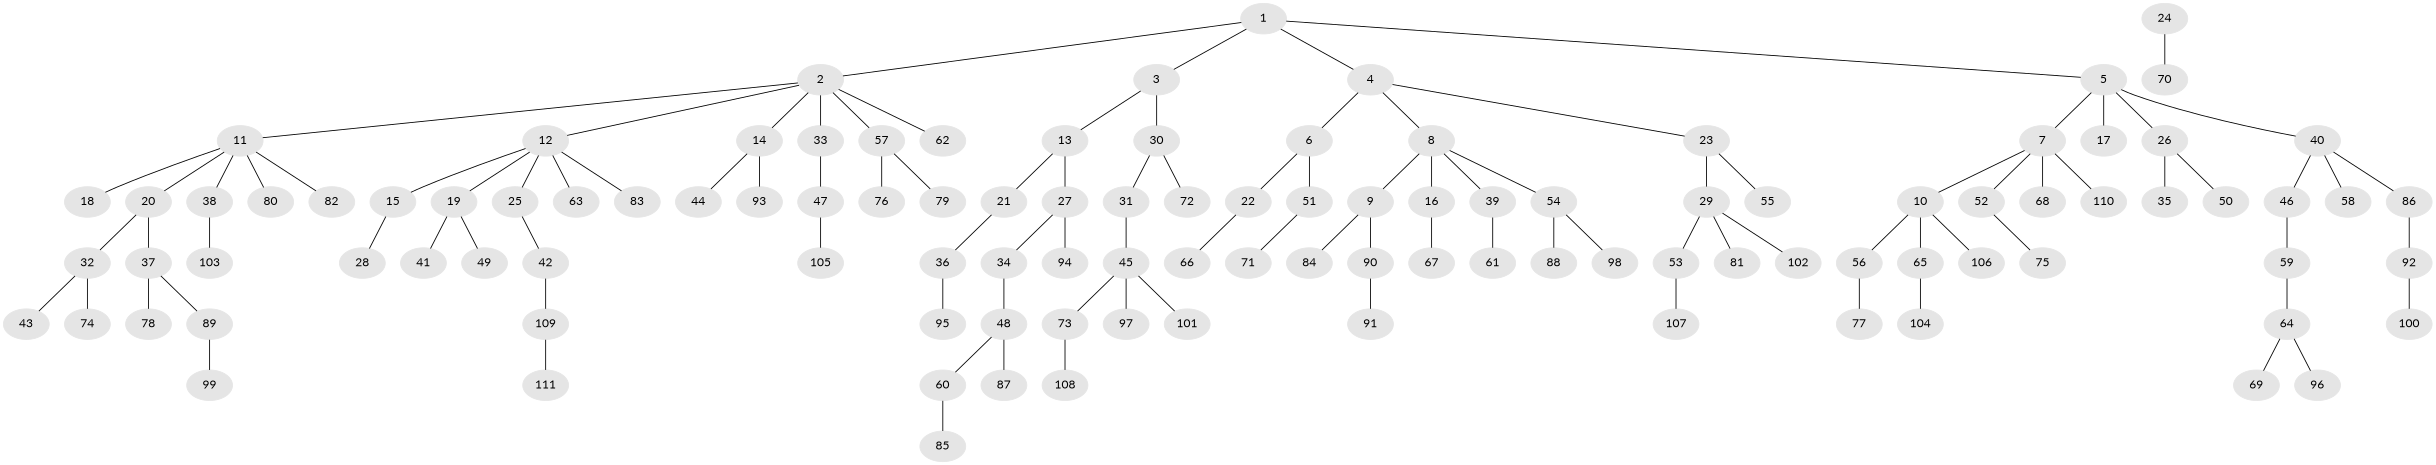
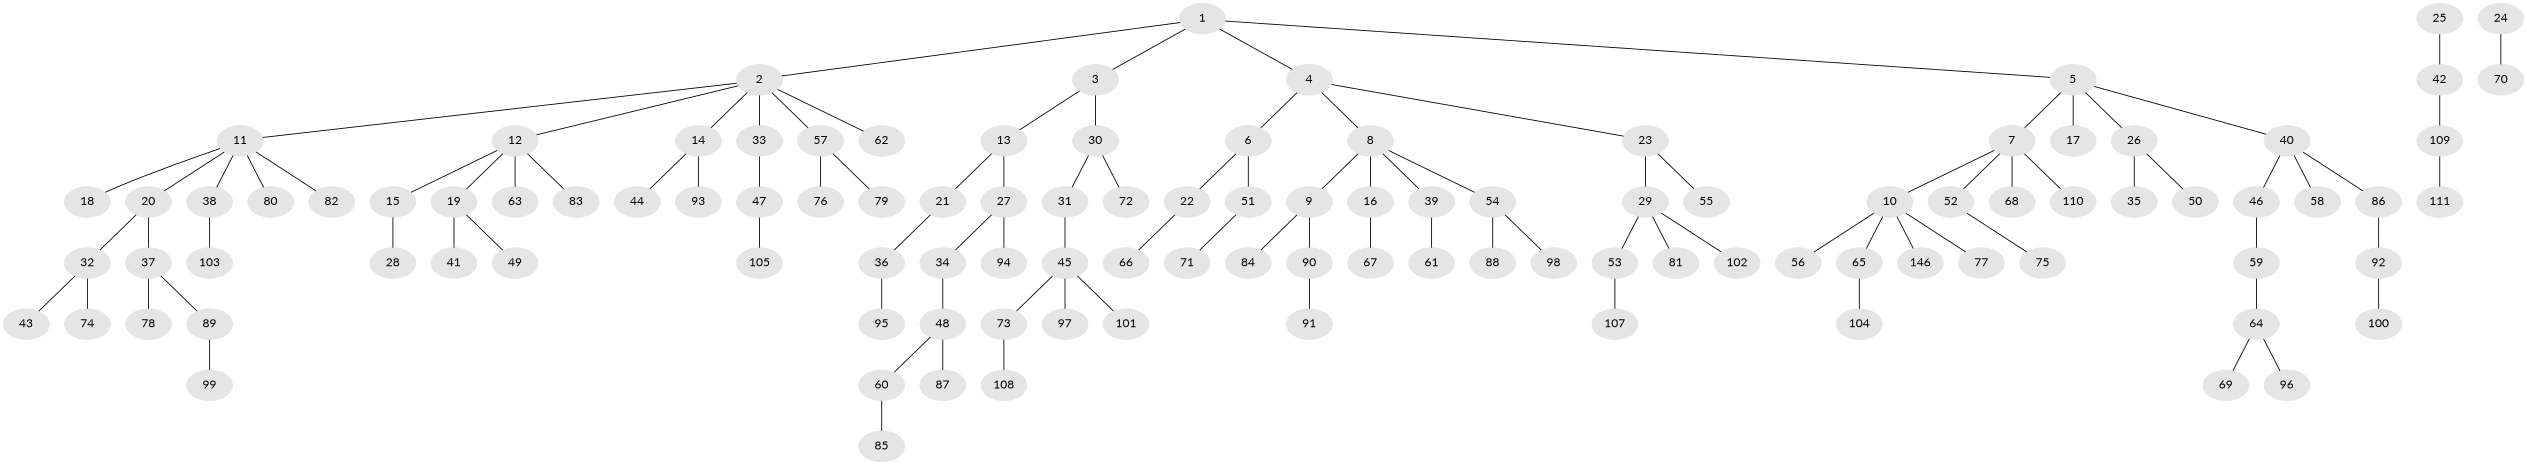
edge "12" -- "25": removed
node "106": label "106" -> "146"
edge "56" -- "77": now "10" -- "77"
